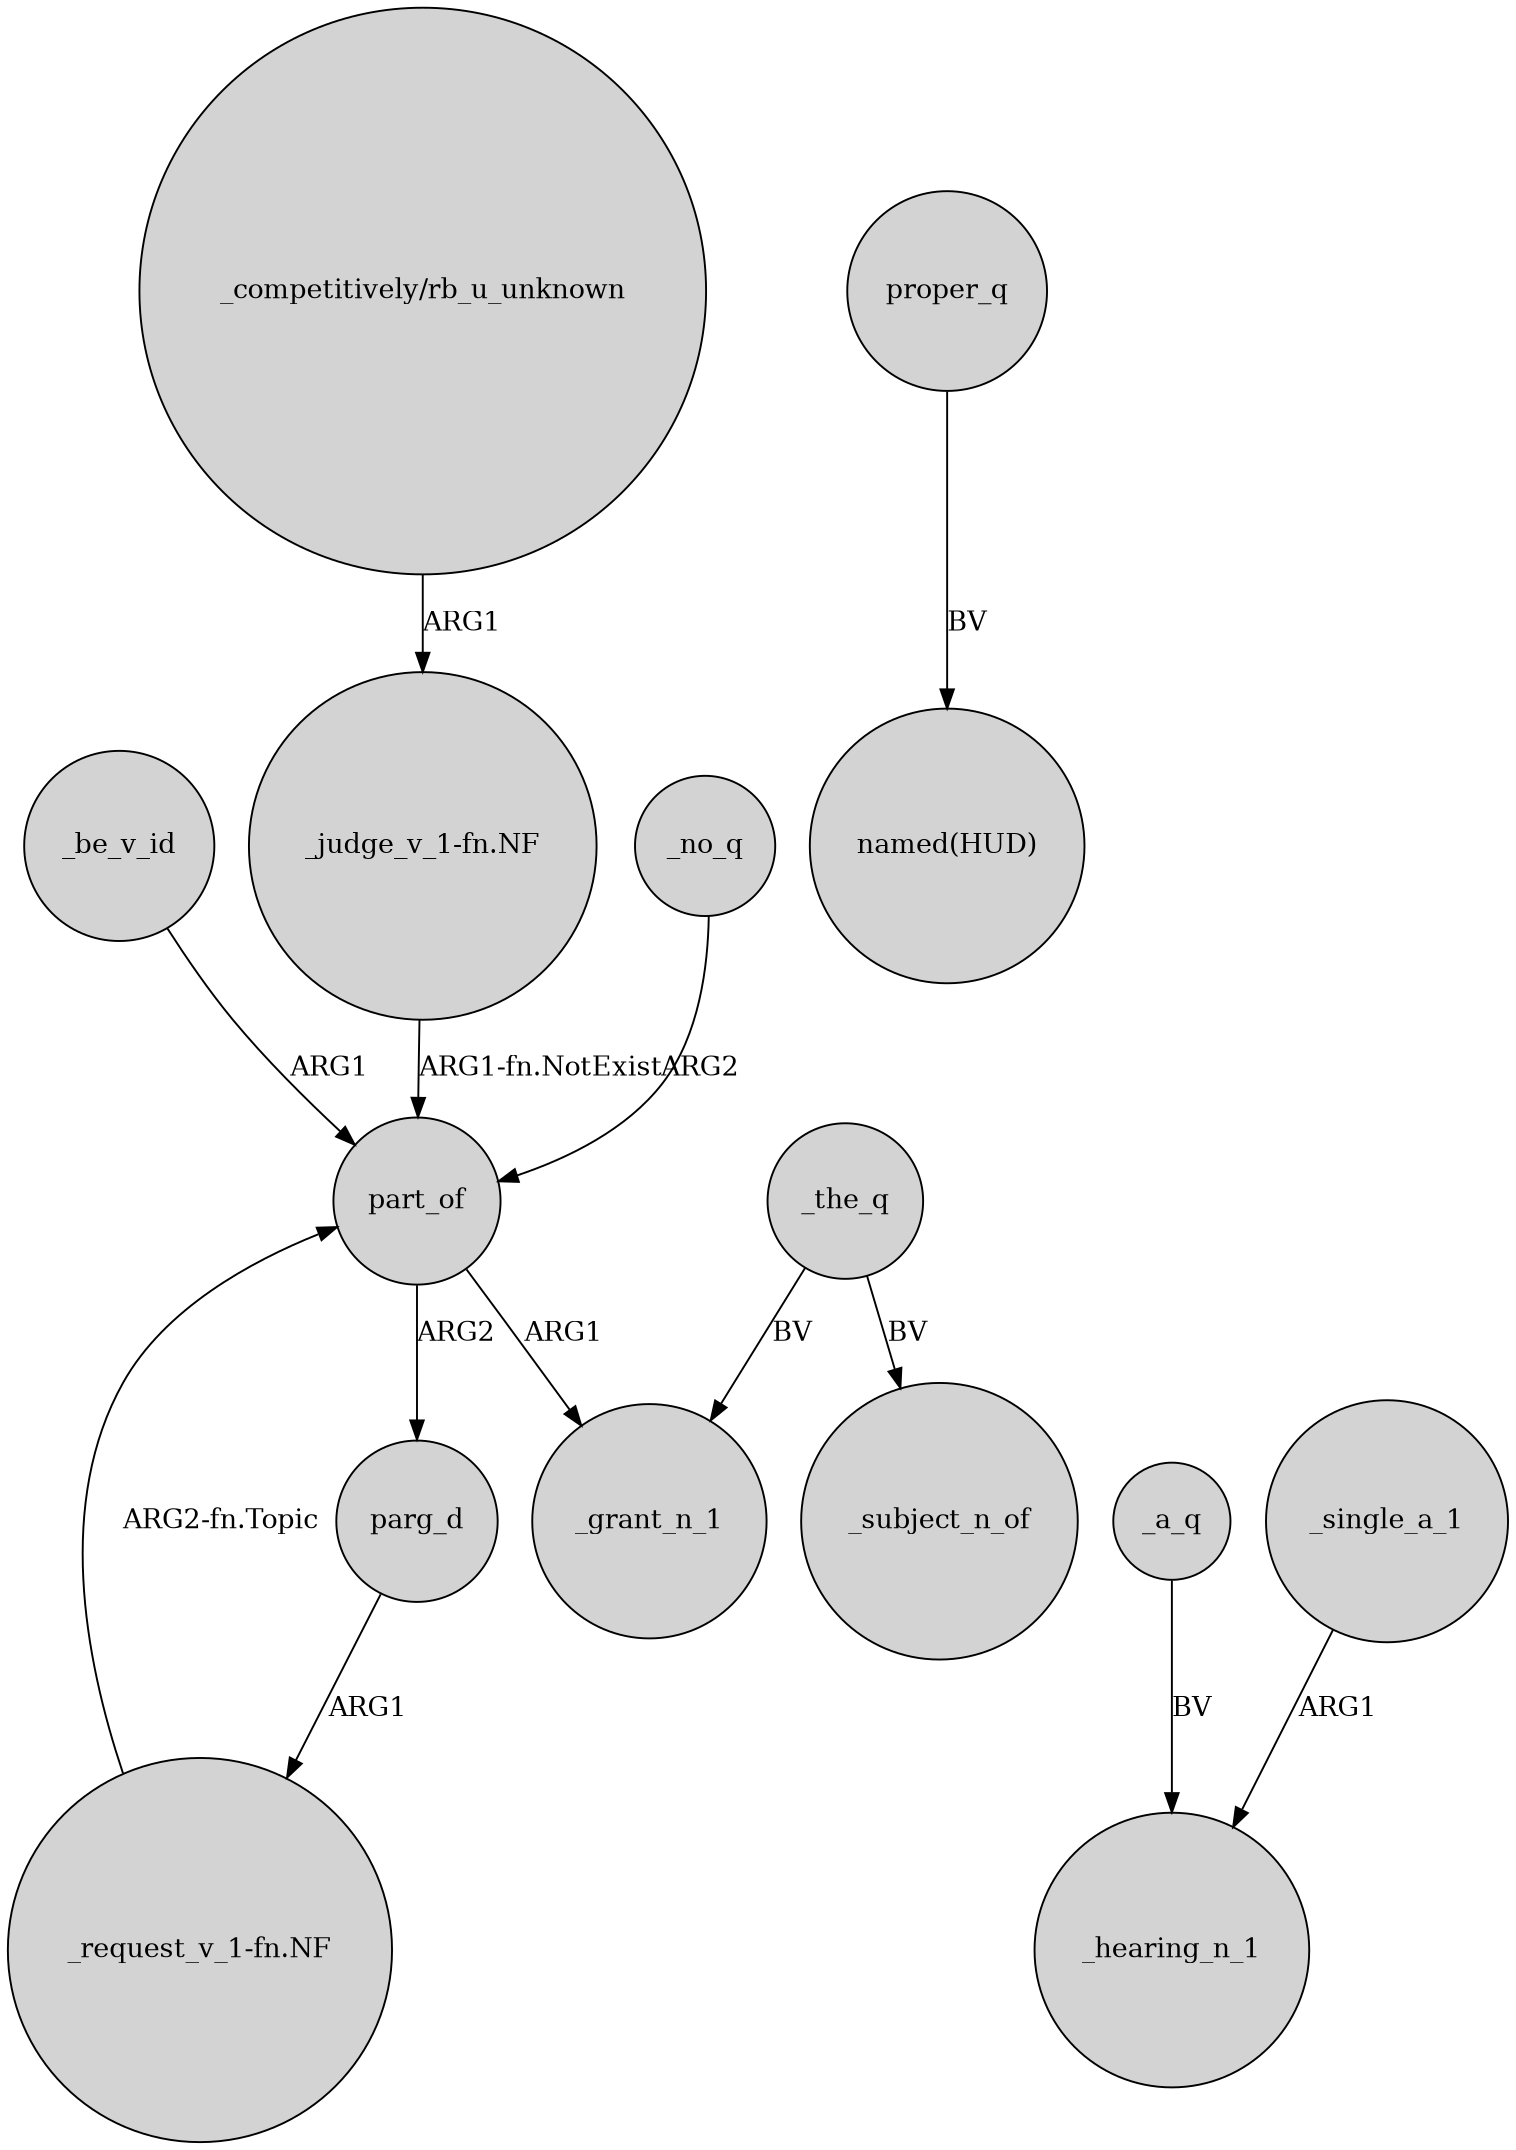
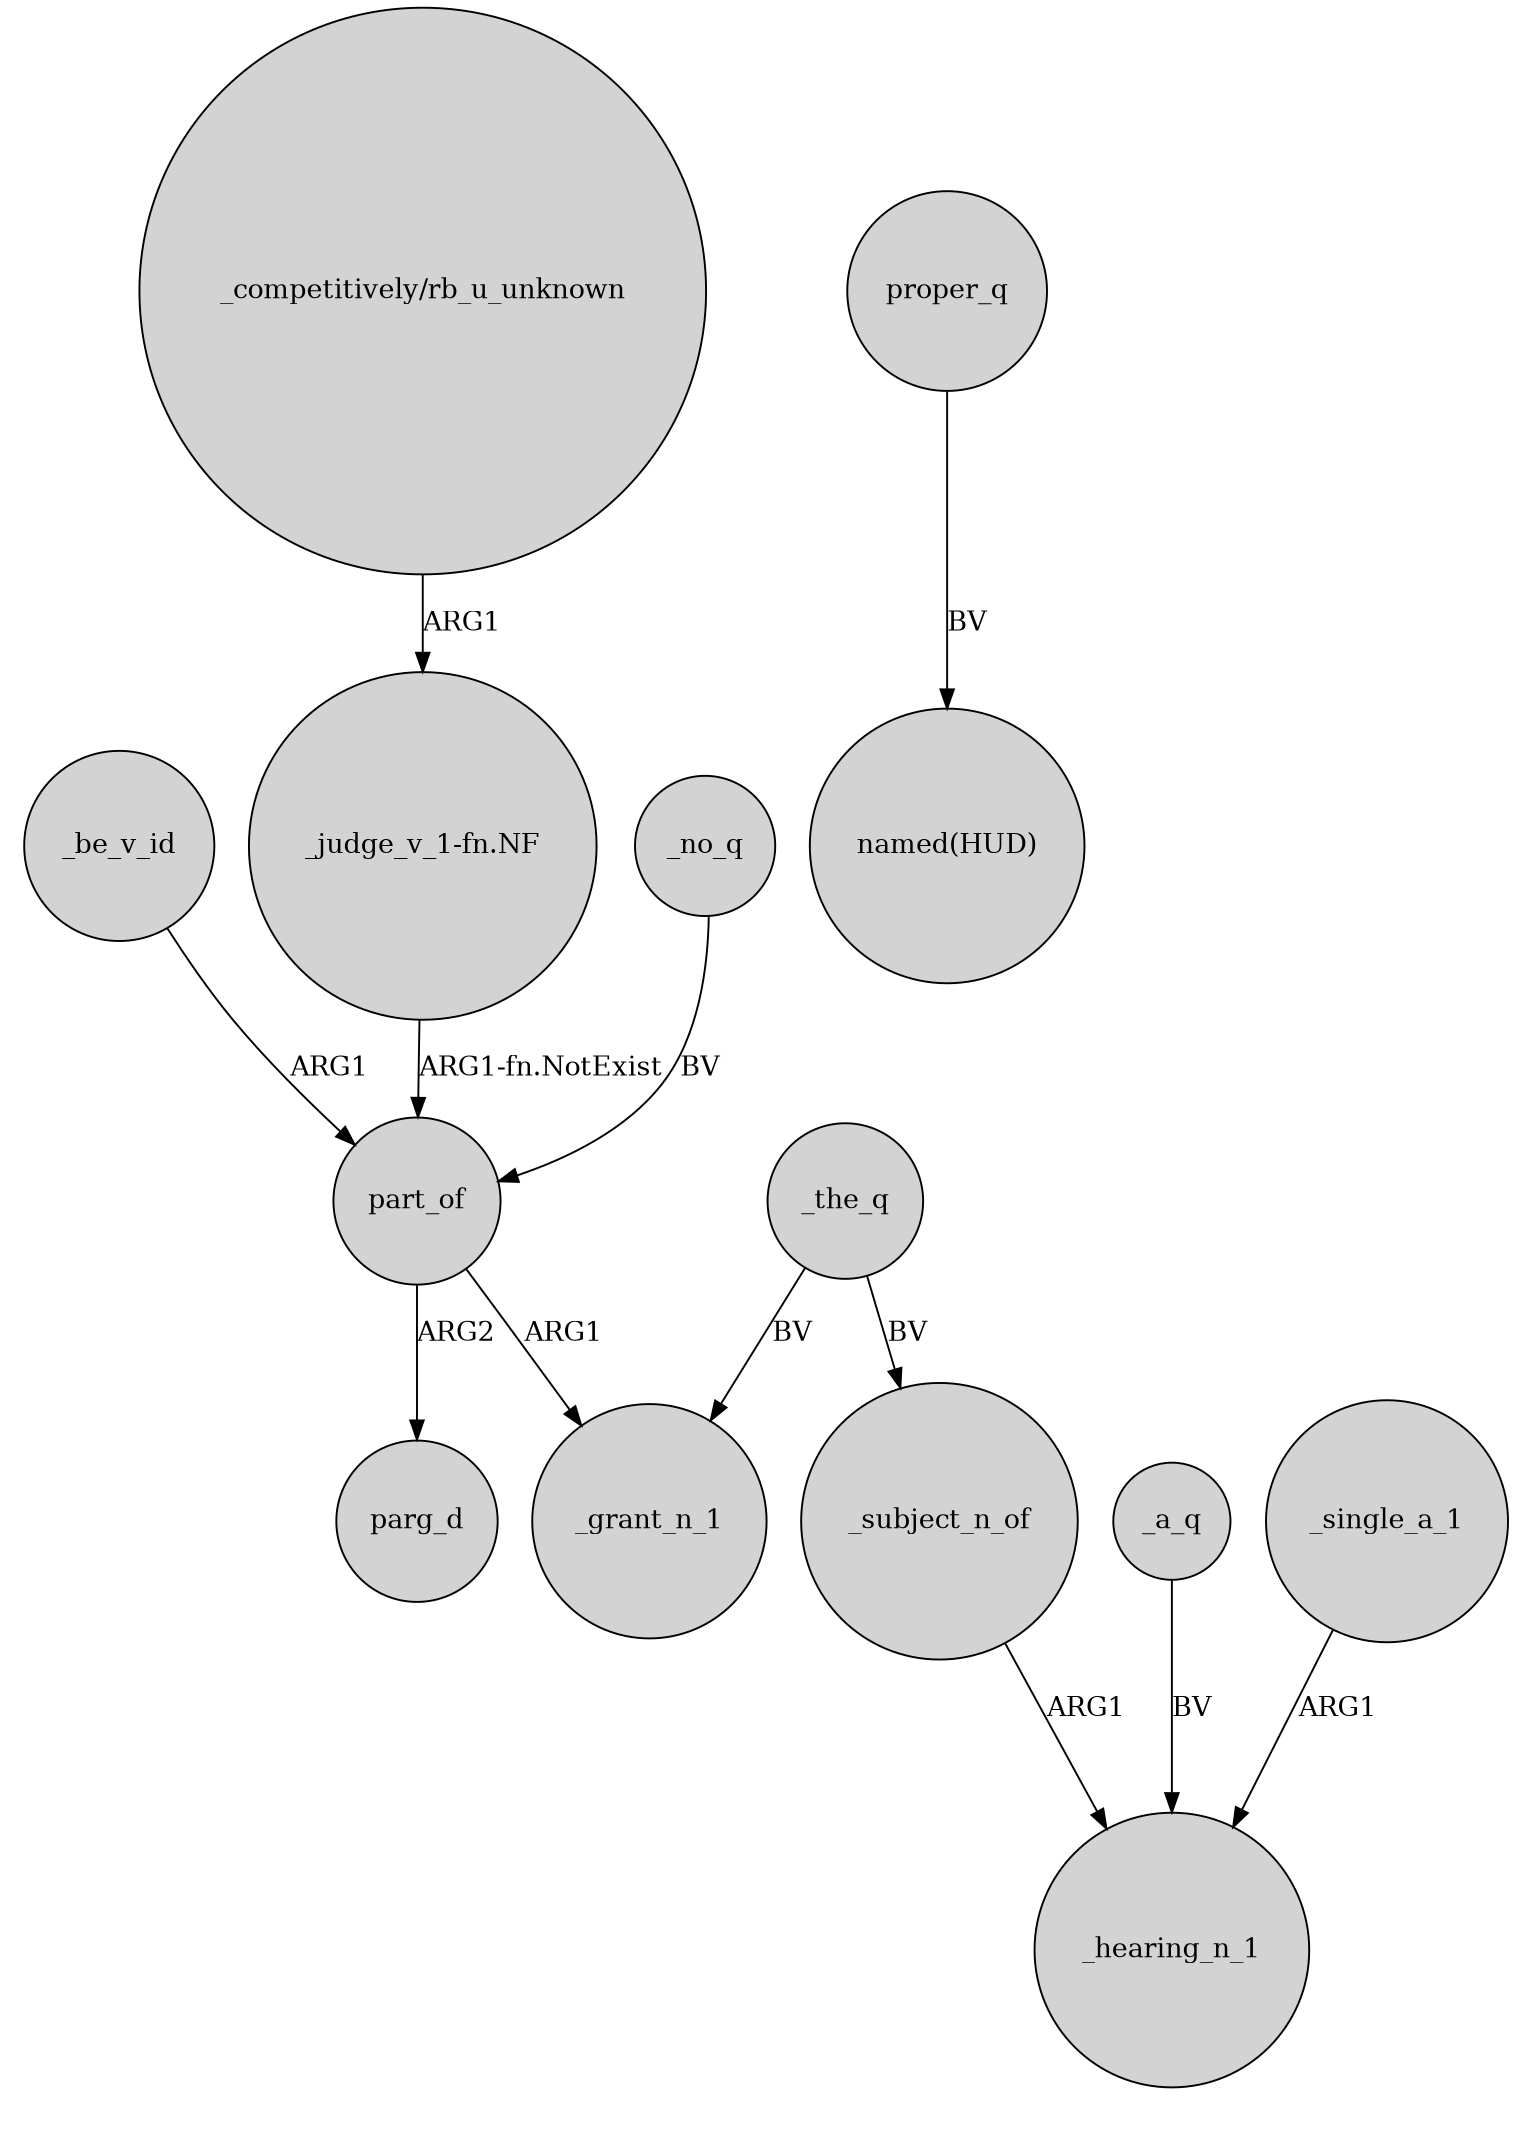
edge "_no_q" -> "part_of": label "ARG2" -> "BV"
edge "_subject_n_of" -> "_hearing_n_1": added, label "ARG1"
node "_request_v_1-fn.NF": removed
